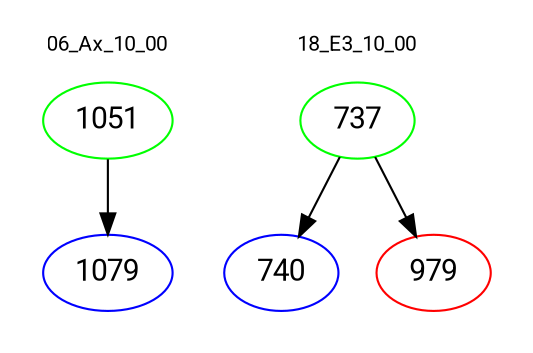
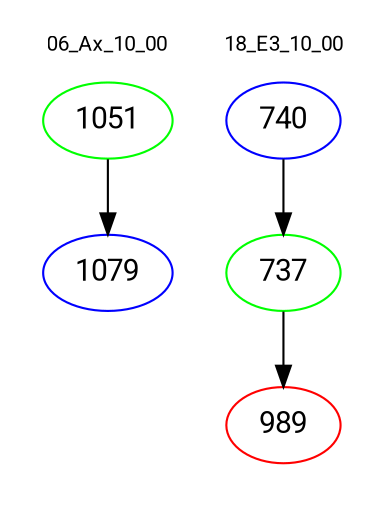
edge "737" -> "740": reversed
node "979": label "979" -> "989"
